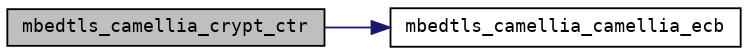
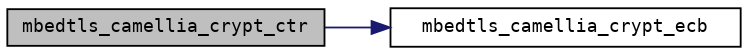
node "mbedtls_camellia_camellia_ecb": label "mbedtls_camellia_camellia_ecb" -> "mbedtls_camellia_crypt_ecb"
